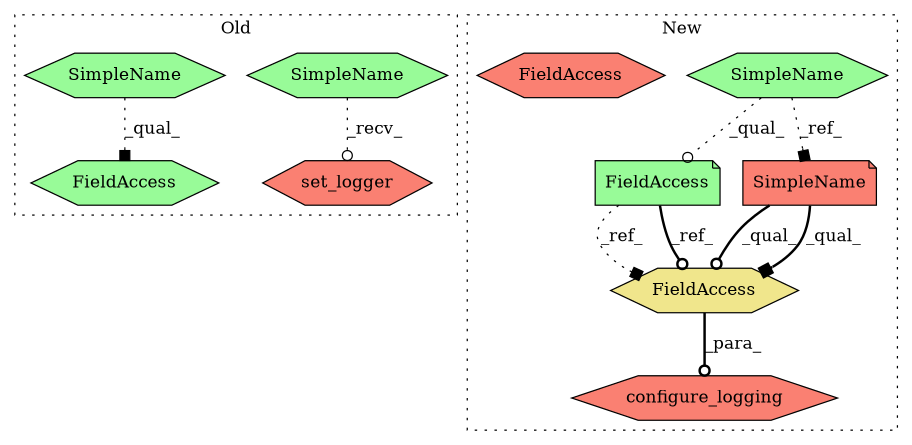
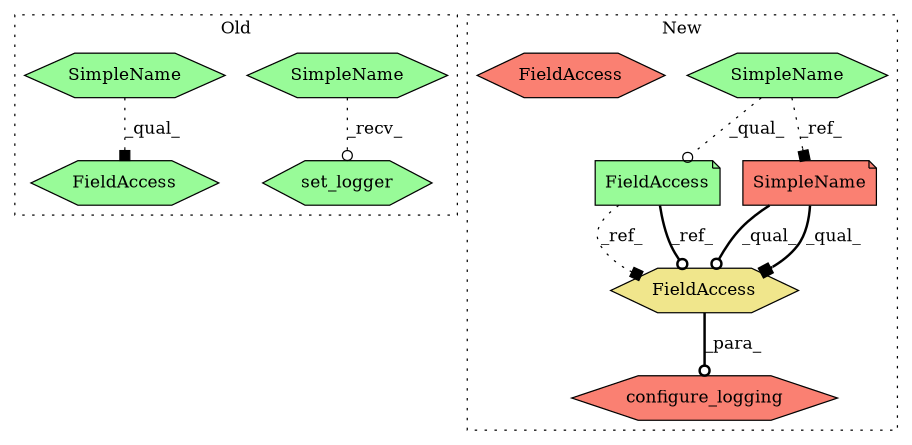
node "set_logger": fillcolor salmon -> palegreen
